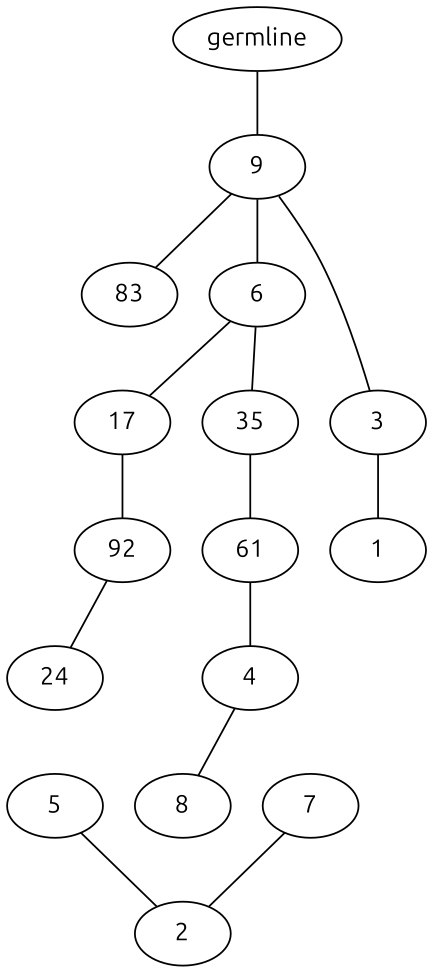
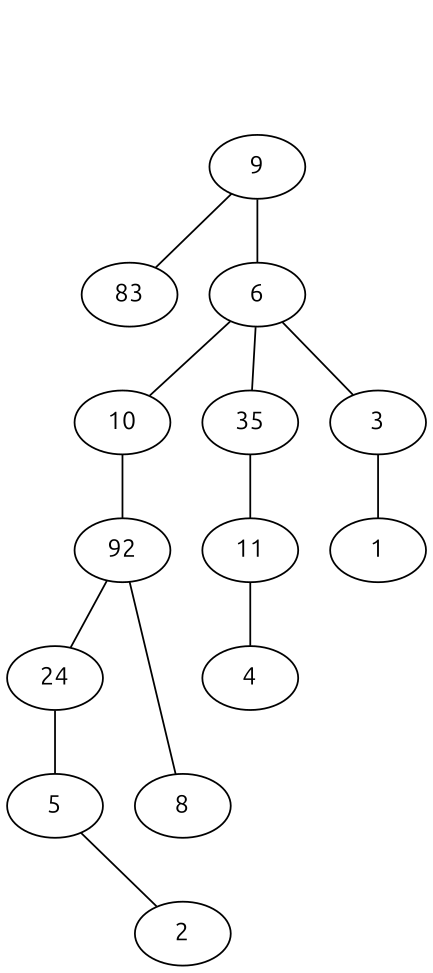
node "germline": removed
edge "9" -- "3": now "6" -- "3"
node "17": label "17" -> "10"
node "61": label "61" -> "11"
edge "24" -- "5": added
edge "4" -- "8": now "92" -- "8"
node "7": removed
